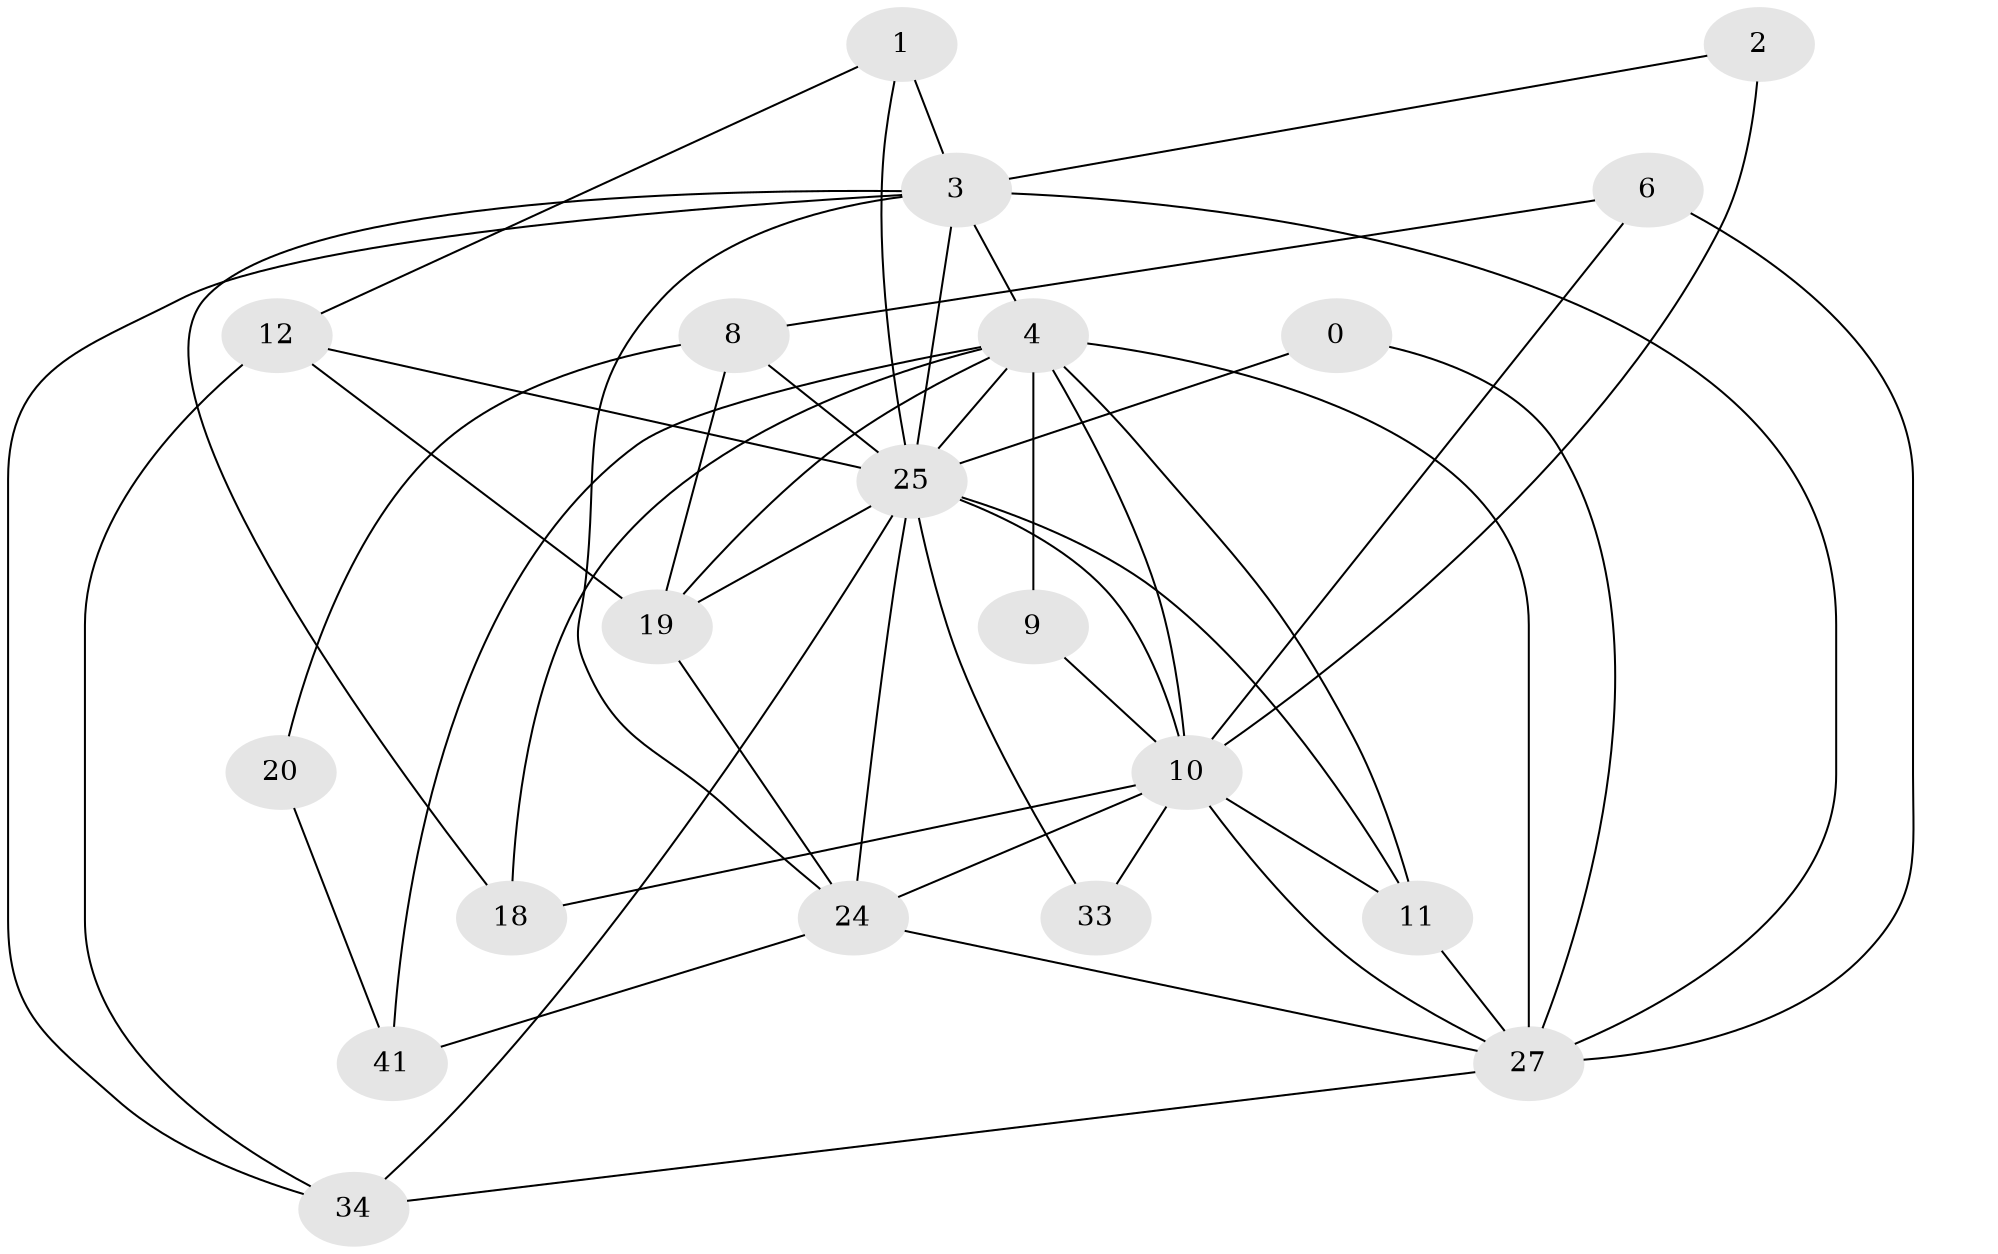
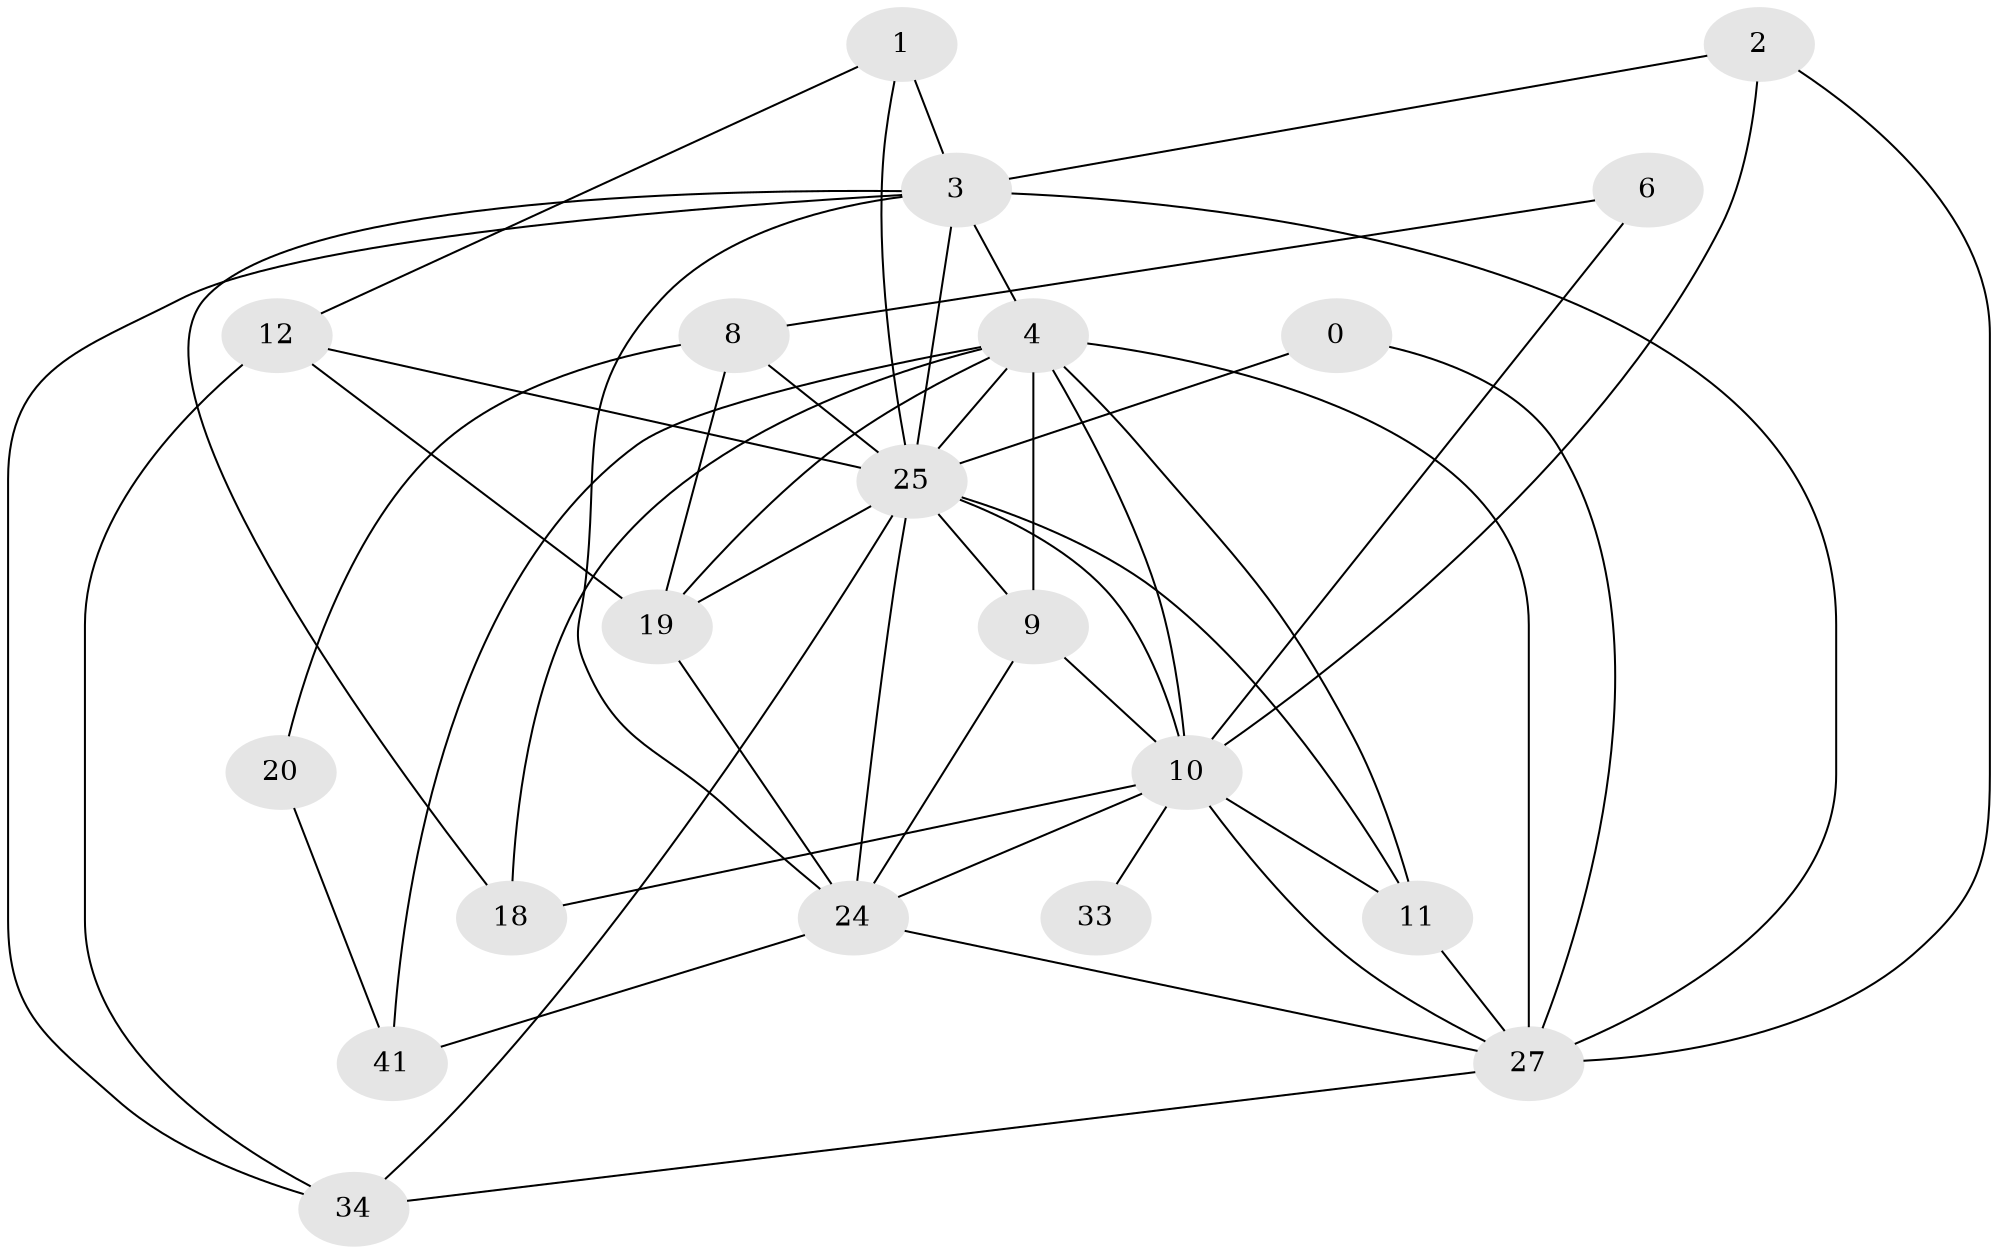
edge "6" -- "27": now "2" -- "27"
edge "25" -- "33": now "25" -- "9"
edge "9" -- "24": added
